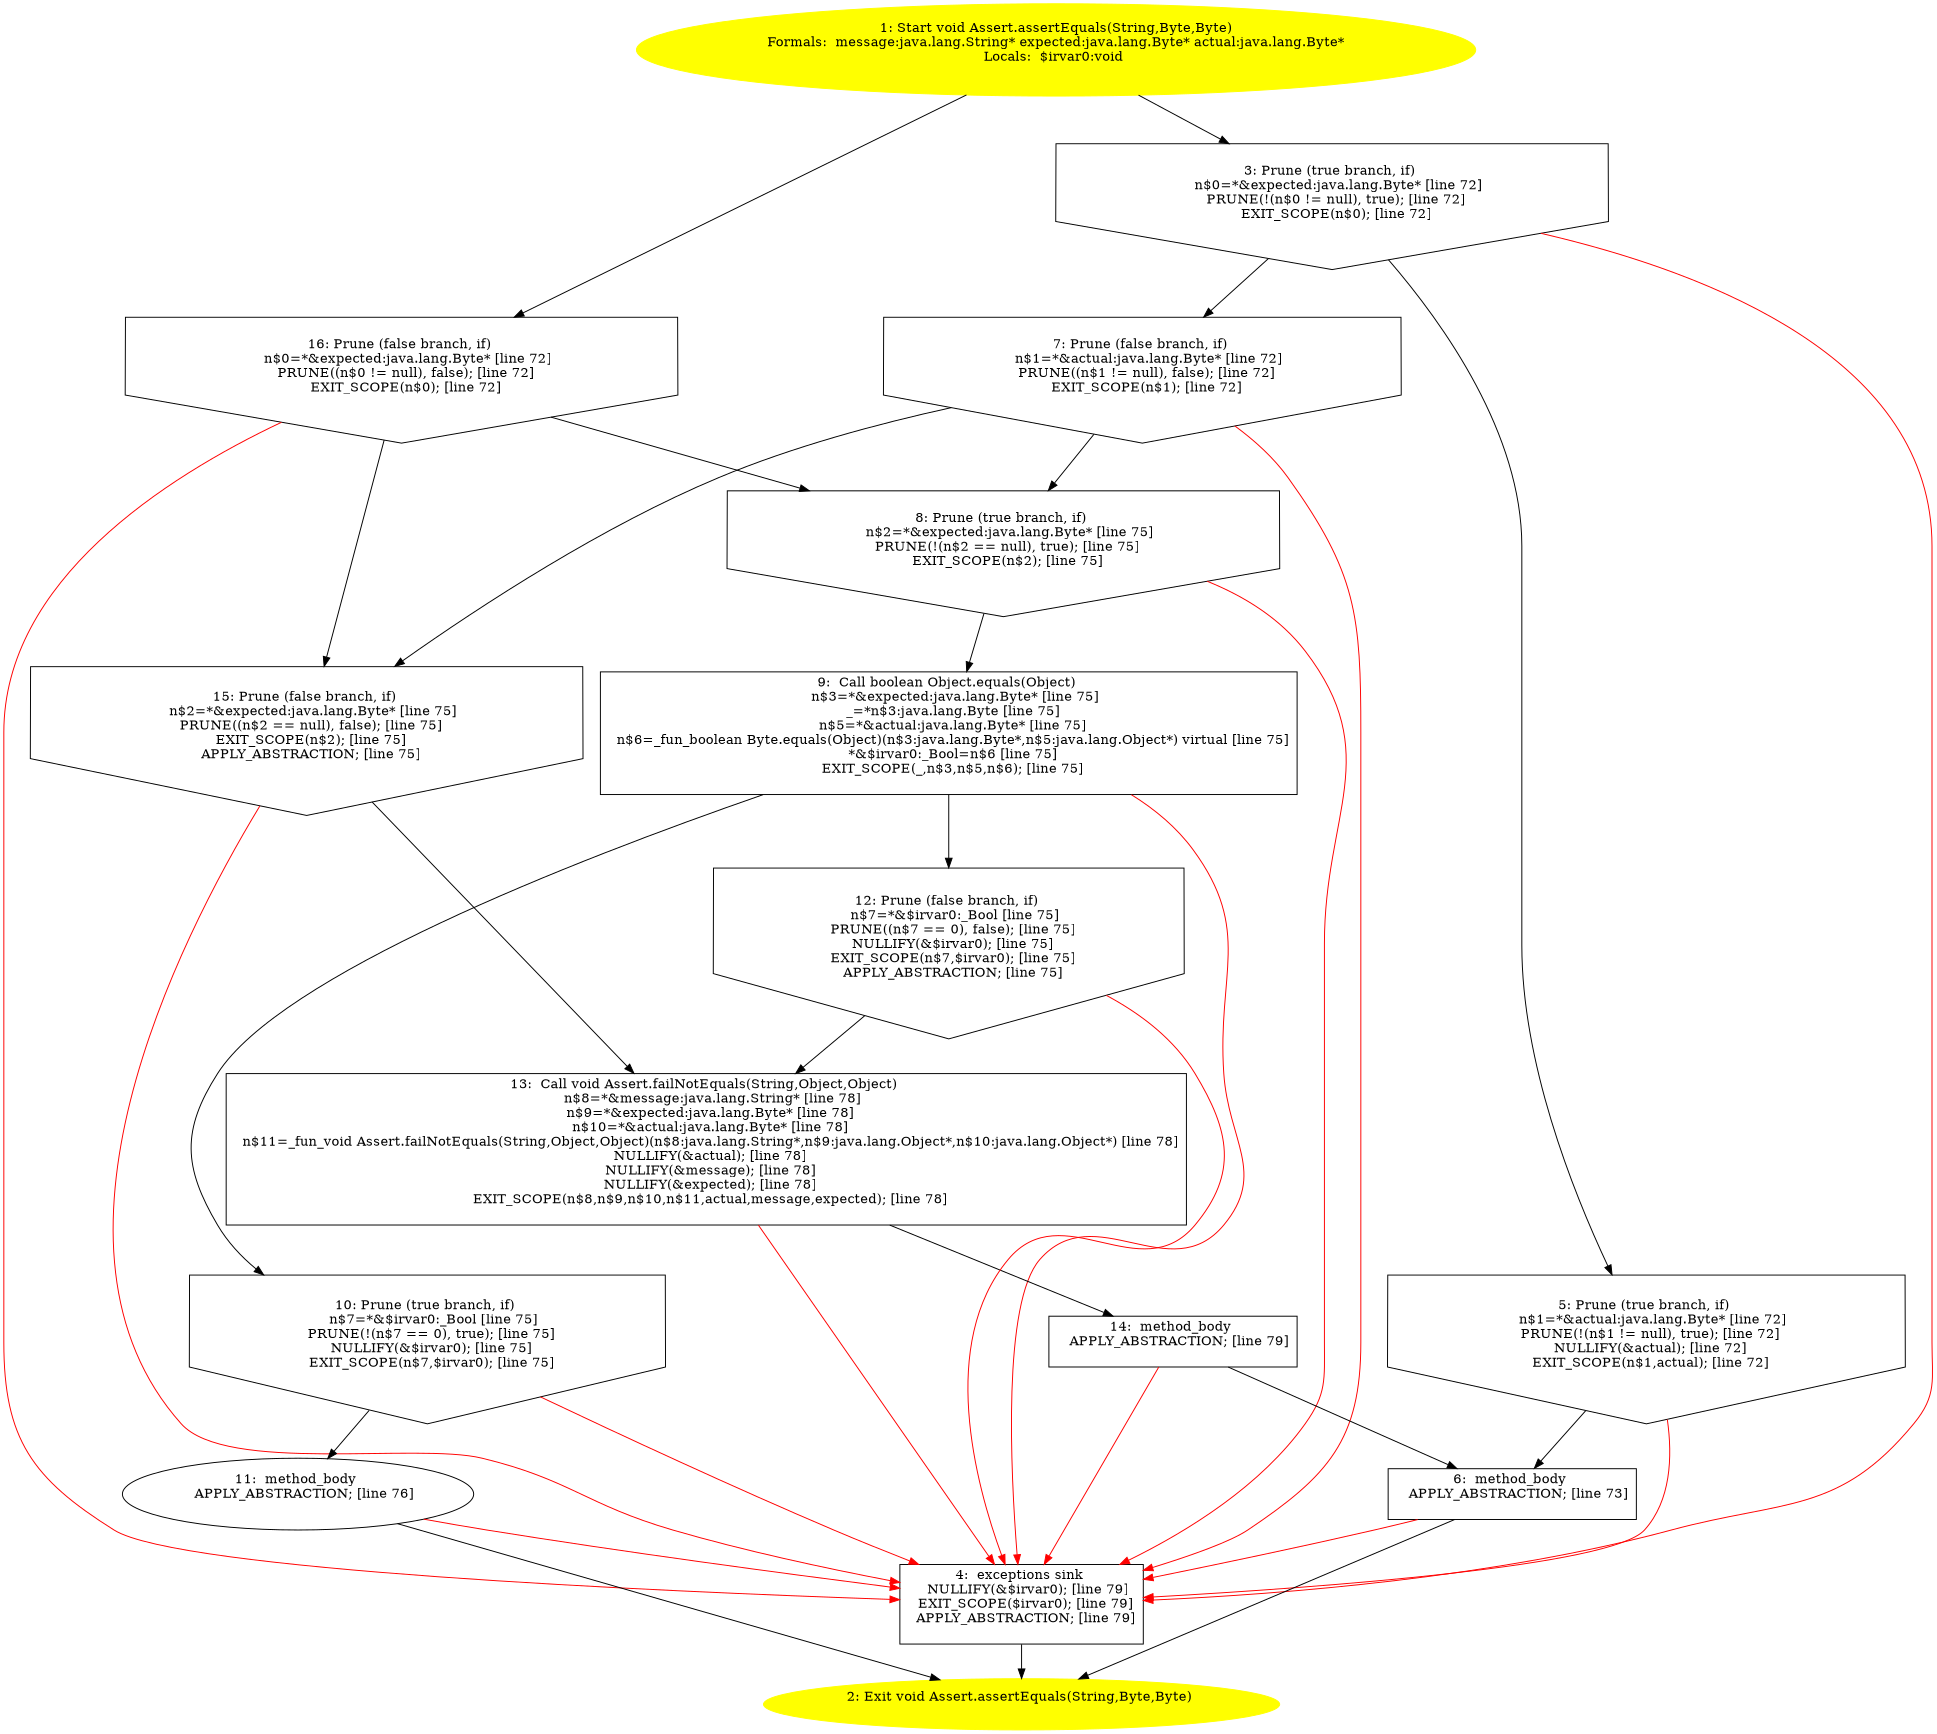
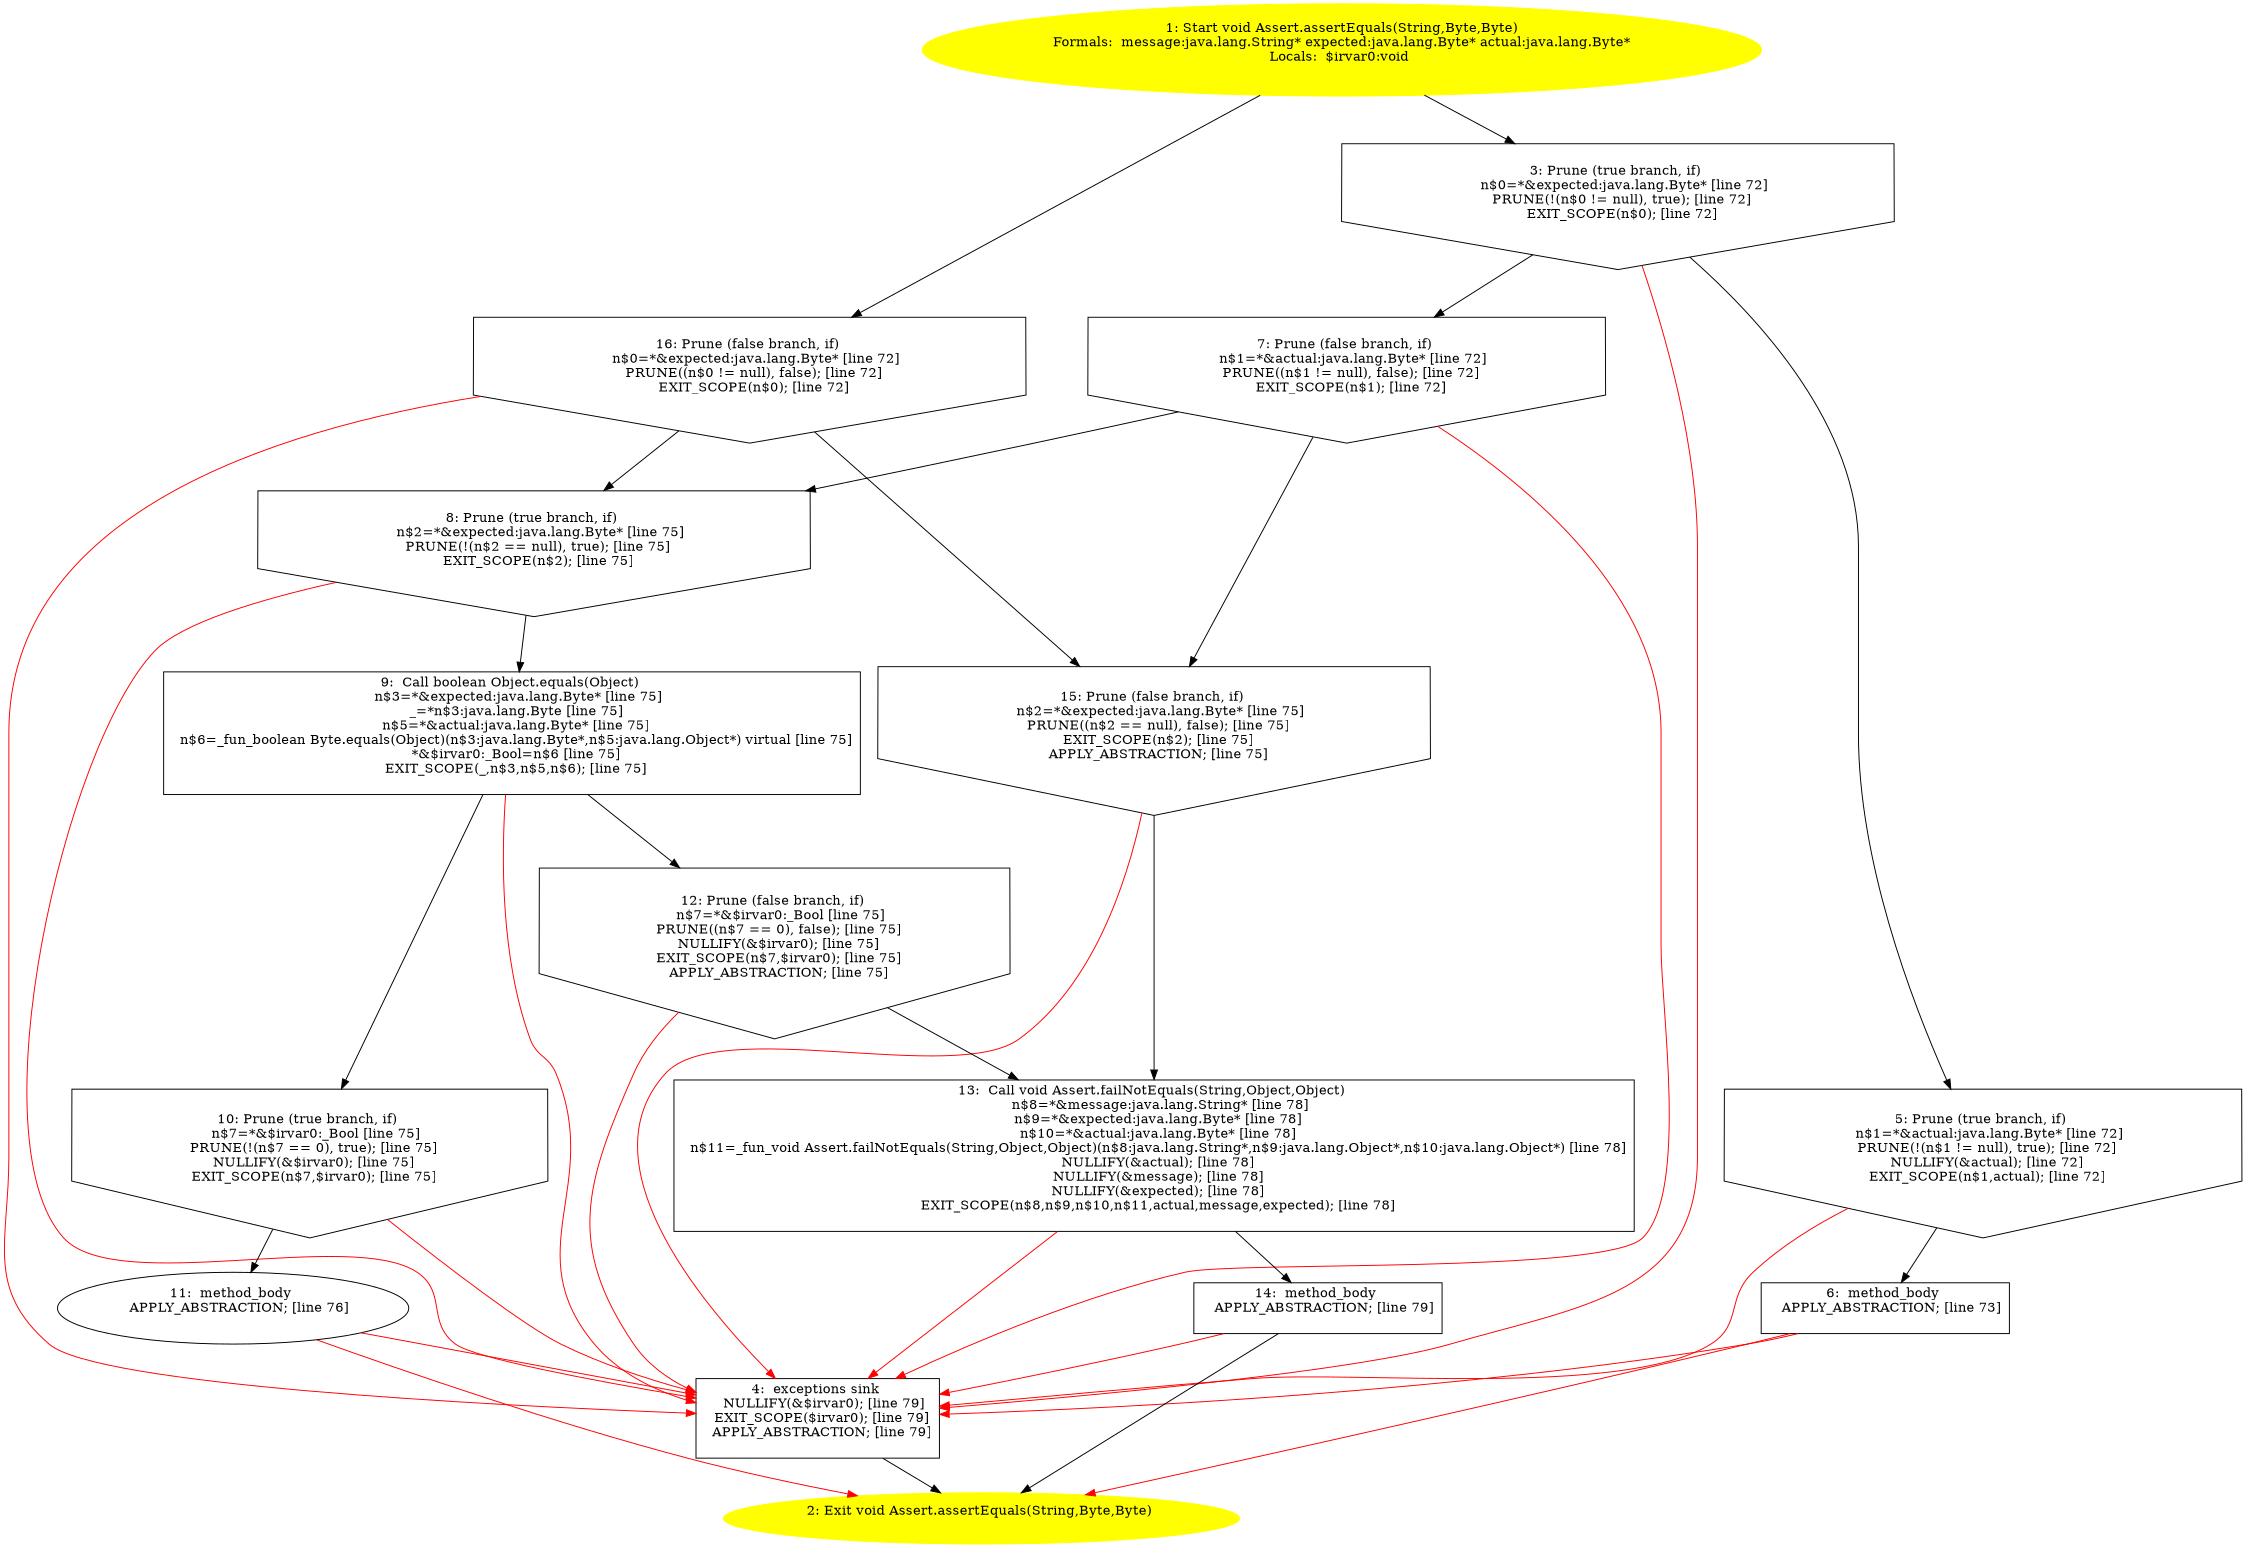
edge "14:  method_body APPLY_ABSTRACTION; [line 79]" -> "6:  method_body APPLY_ABSTRACTION; [line 73]": now "14:  method_body APPLY_ABSTRACTION; [line 79]" -> "2: Exit void Assert.assertEquals(String,Byte,Byte)"
edge "11:  method_body APPLY_ABSTRACTION; [line 76]" -> "2: Exit void Assert.assertEquals(String,Byte,Byte)": color black -> red
edge "6:  method_body APPLY_ABSTRACTION; [line 73]" -> "2: Exit void Assert.assertEquals(String,Byte,Byte)": color black -> red
